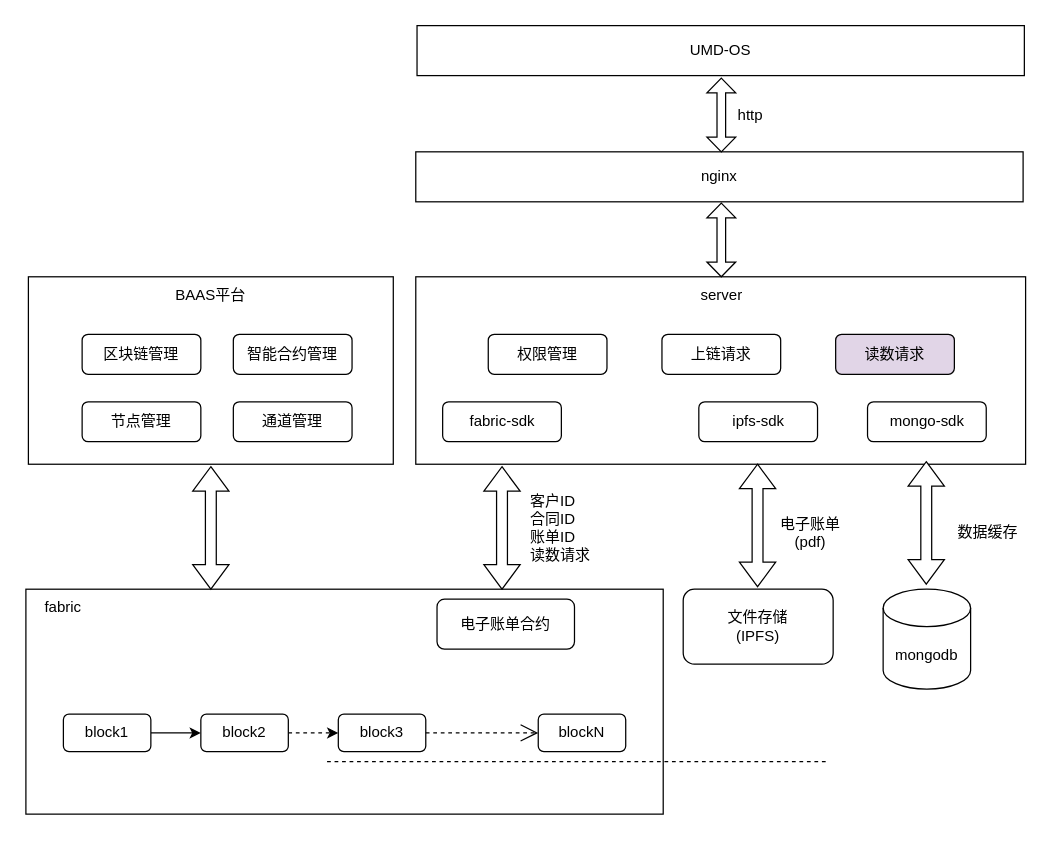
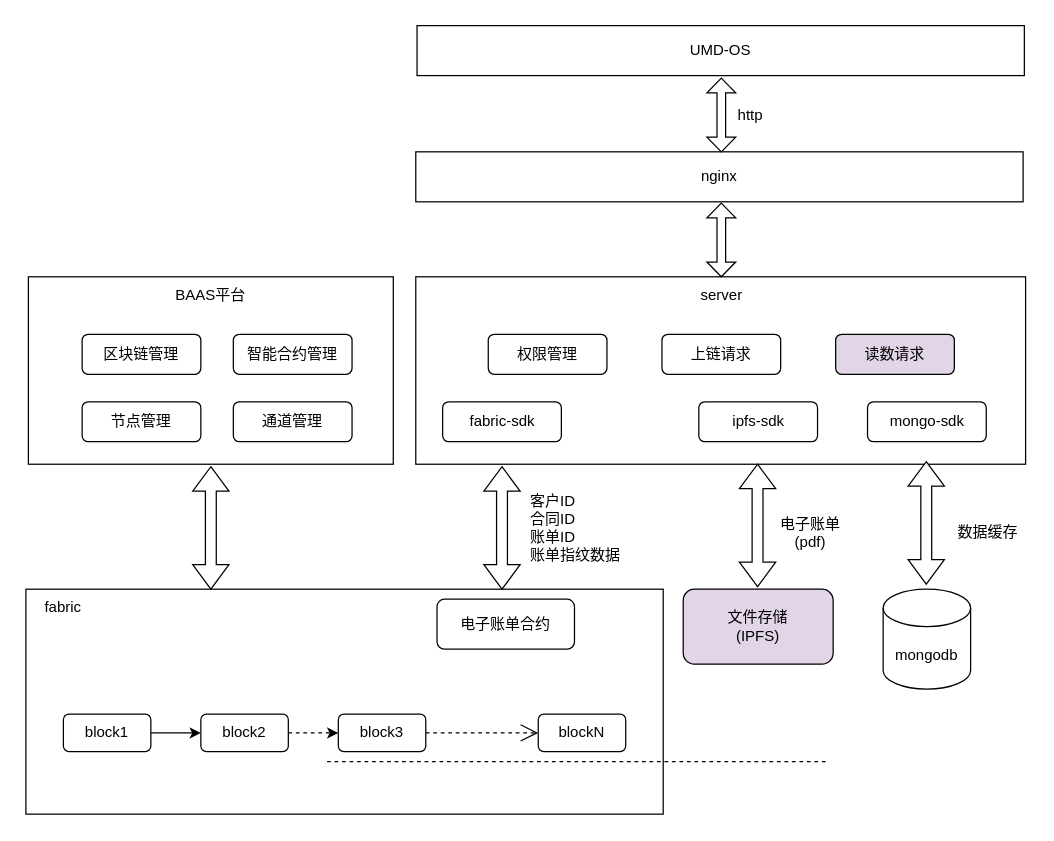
node "客户ID 合同ID 账单ID 读数请求": label "客户ID 合同ID 账单ID 读数请求" -> "客户ID 合同ID 账单ID 账单指纹数据"
node "文件存储 (IPFS)": fillcolor #ffffff -> #e1d5e7
